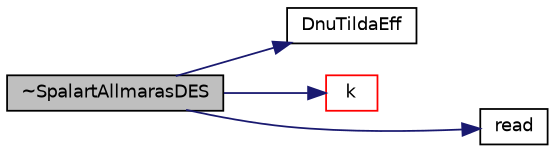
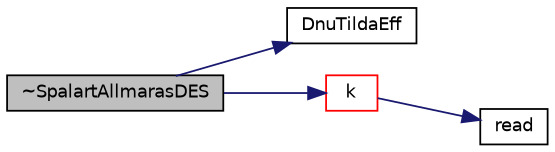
edge "~SpalartAllmarasDES" -> "read": now "k" -> "read"
